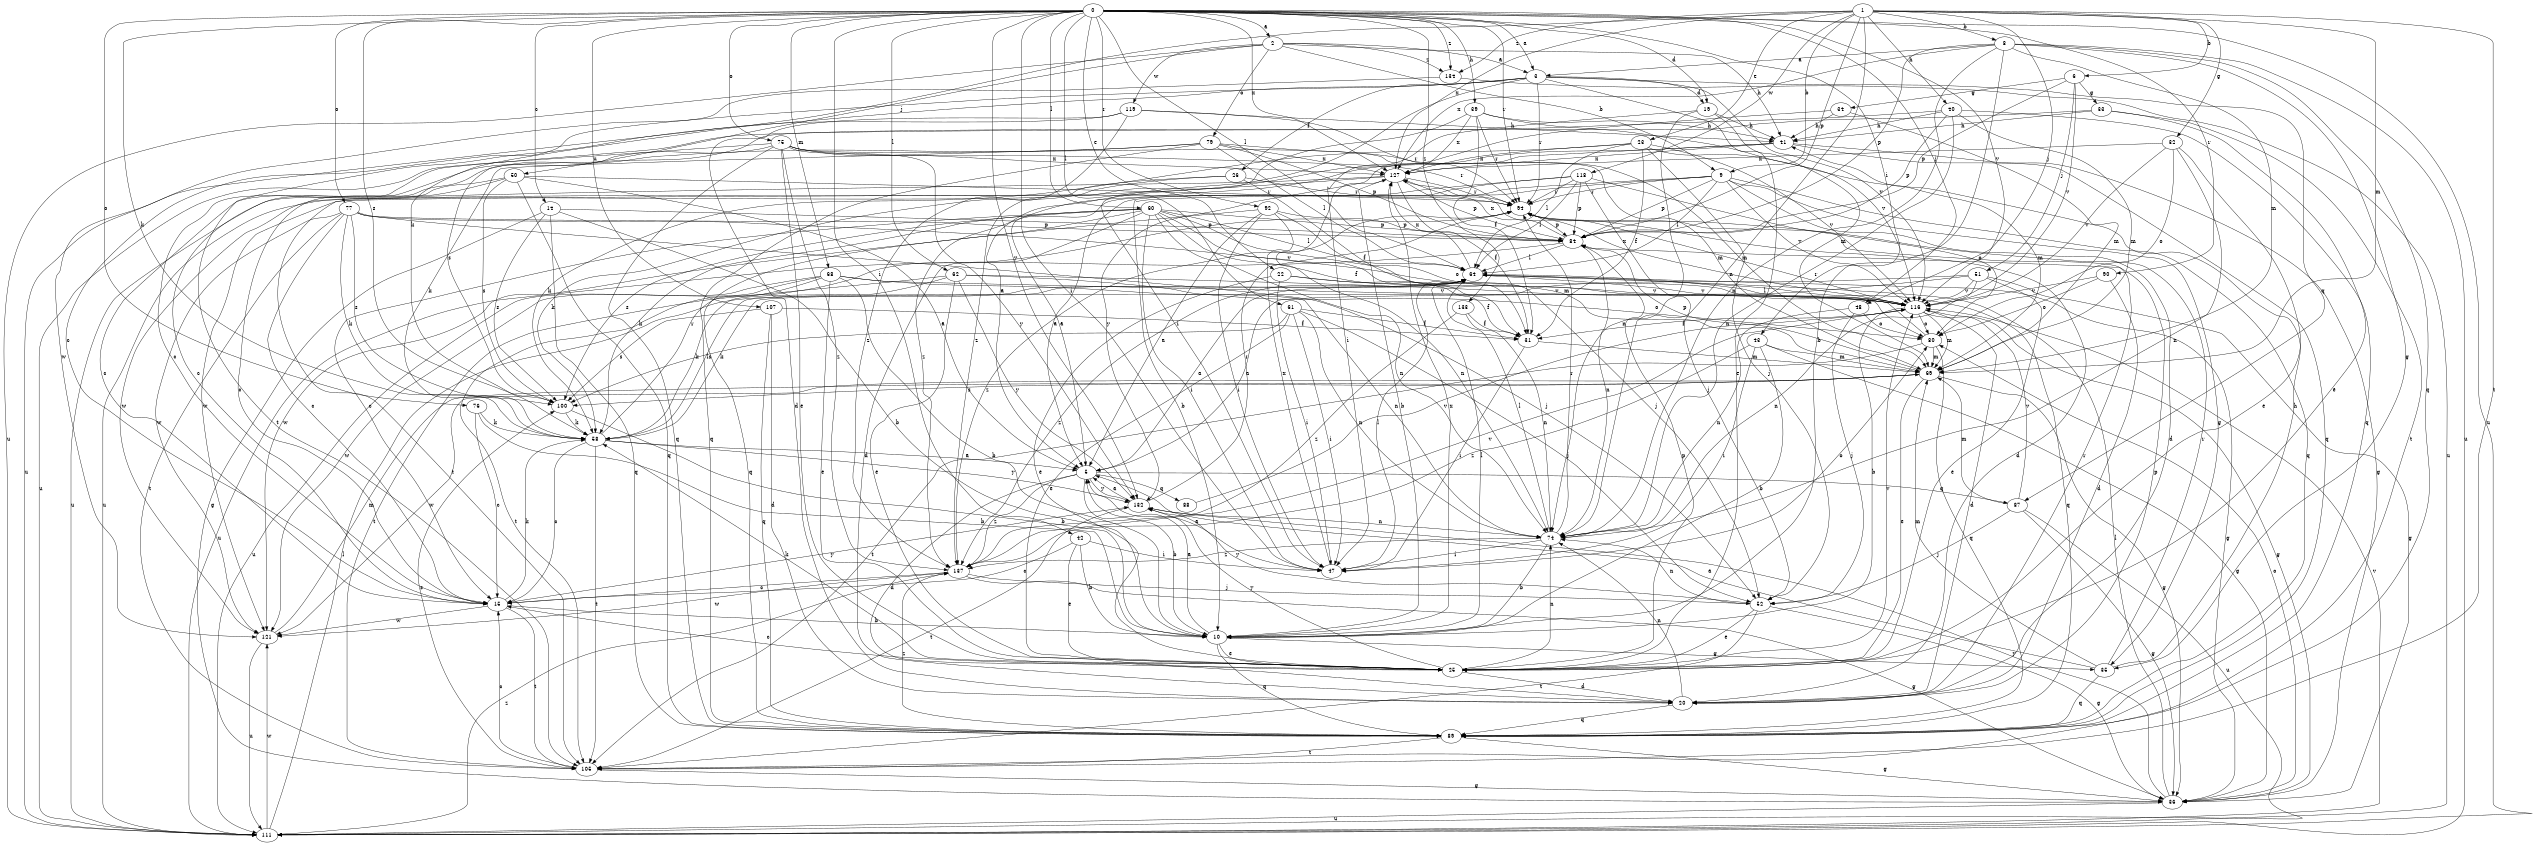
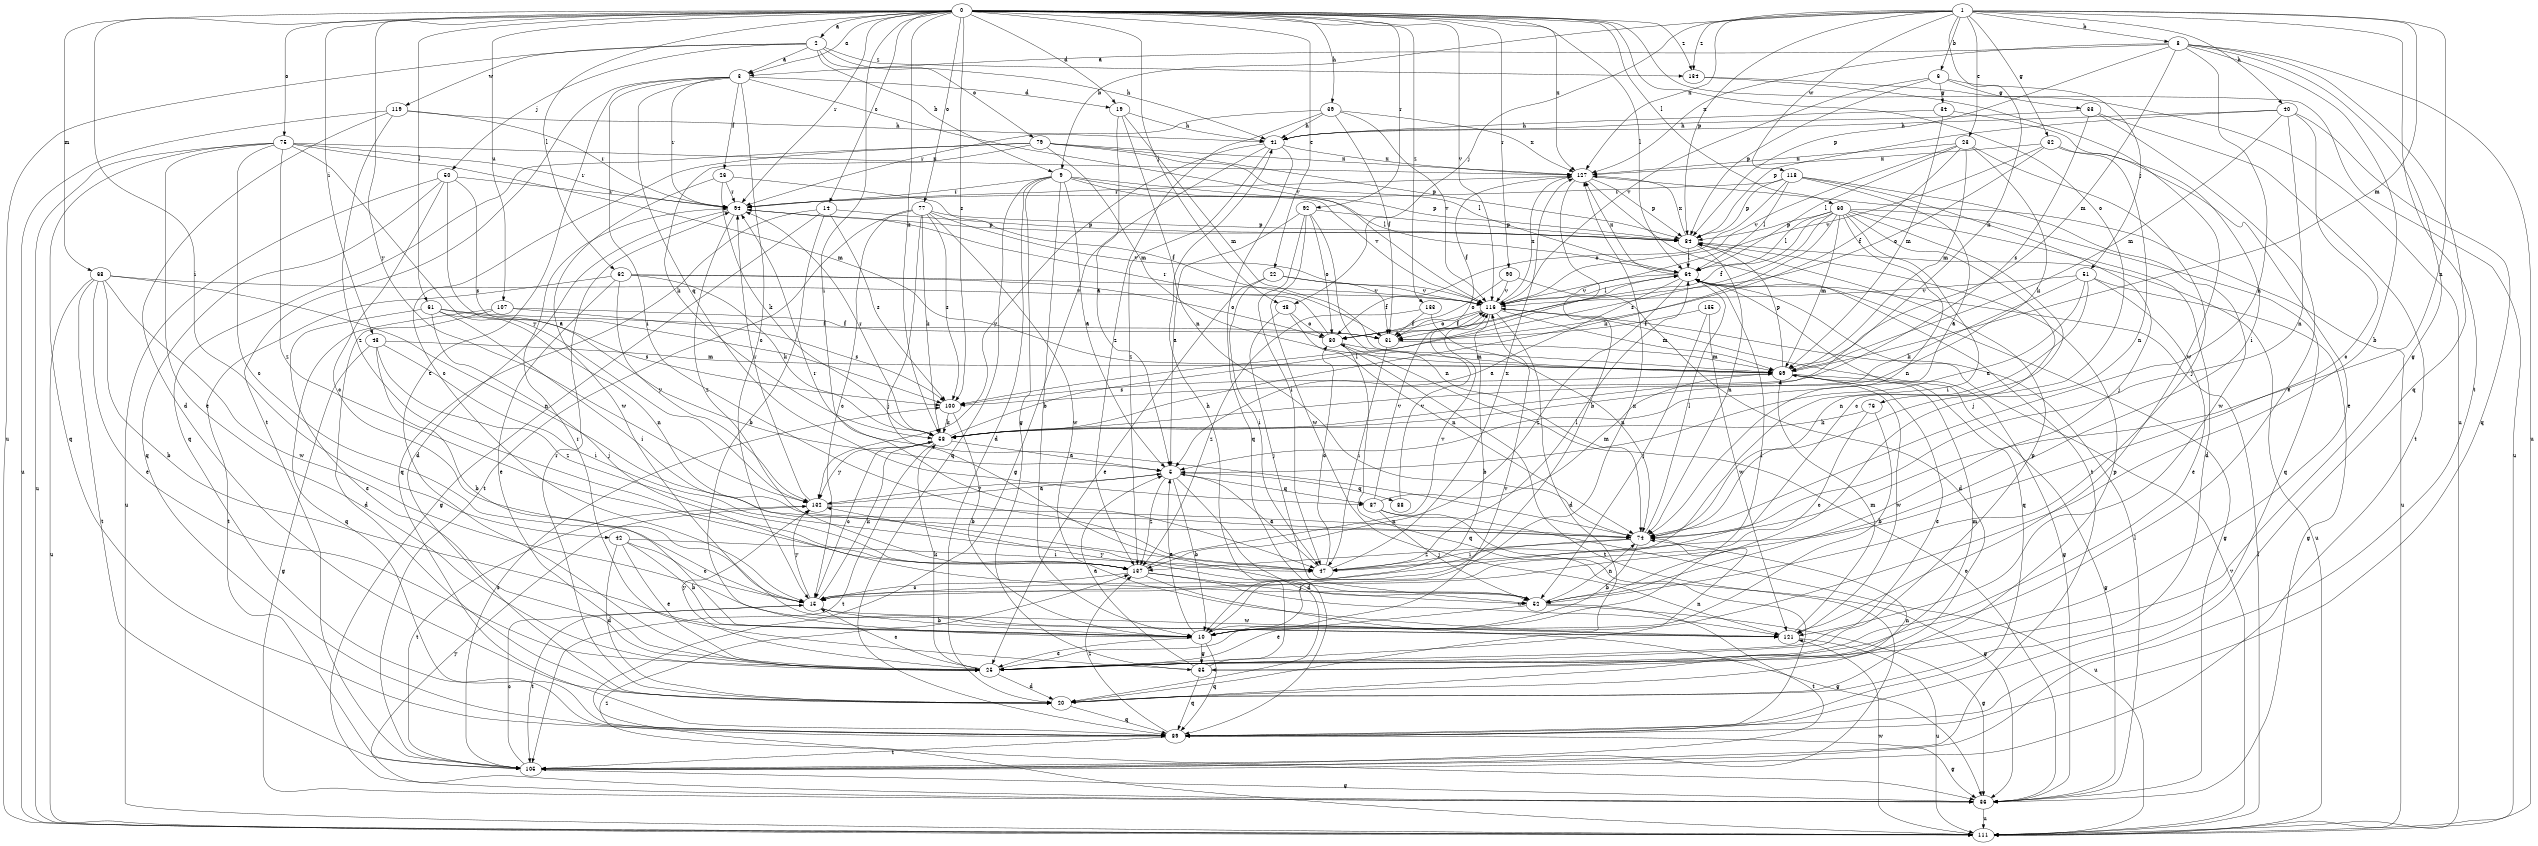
node "135": added
edge "42" -> "20": added, label "d"
